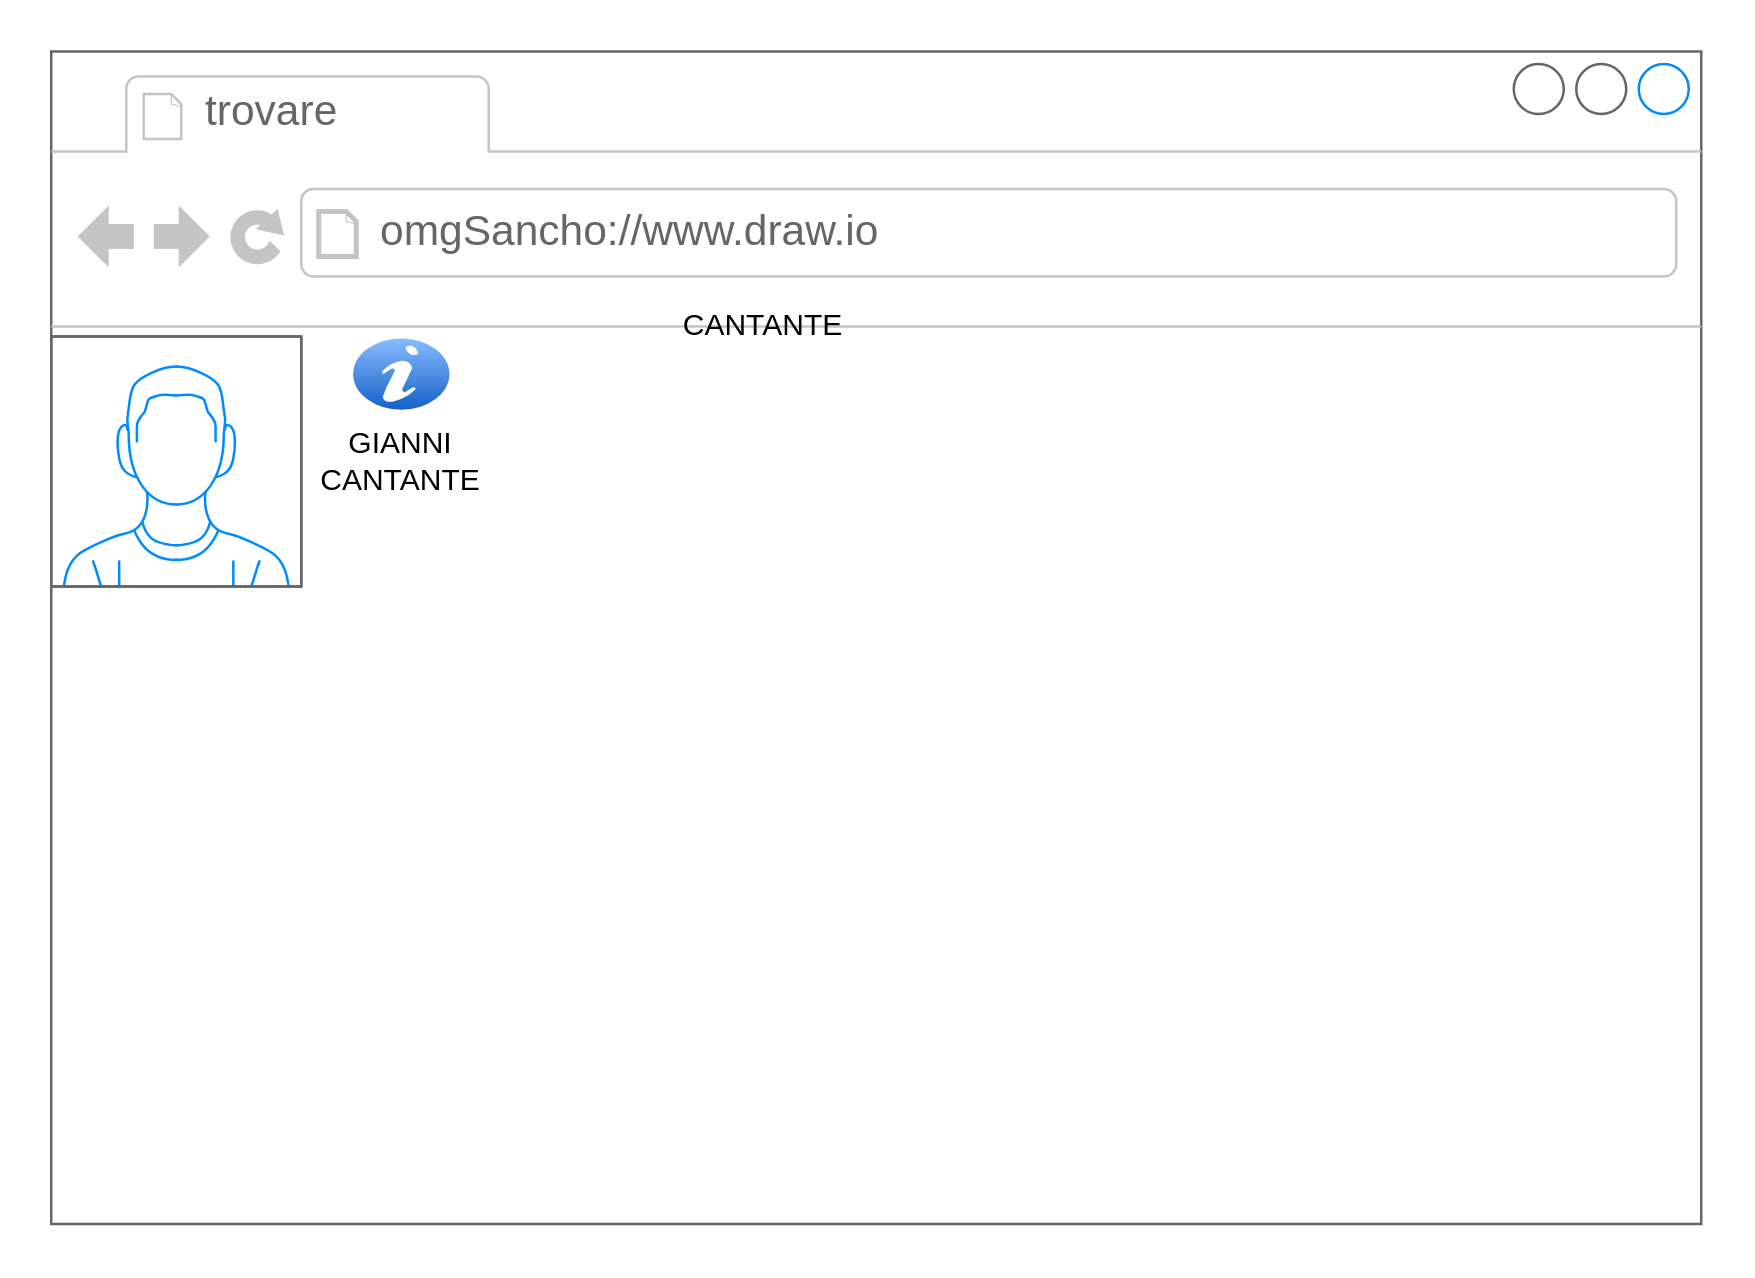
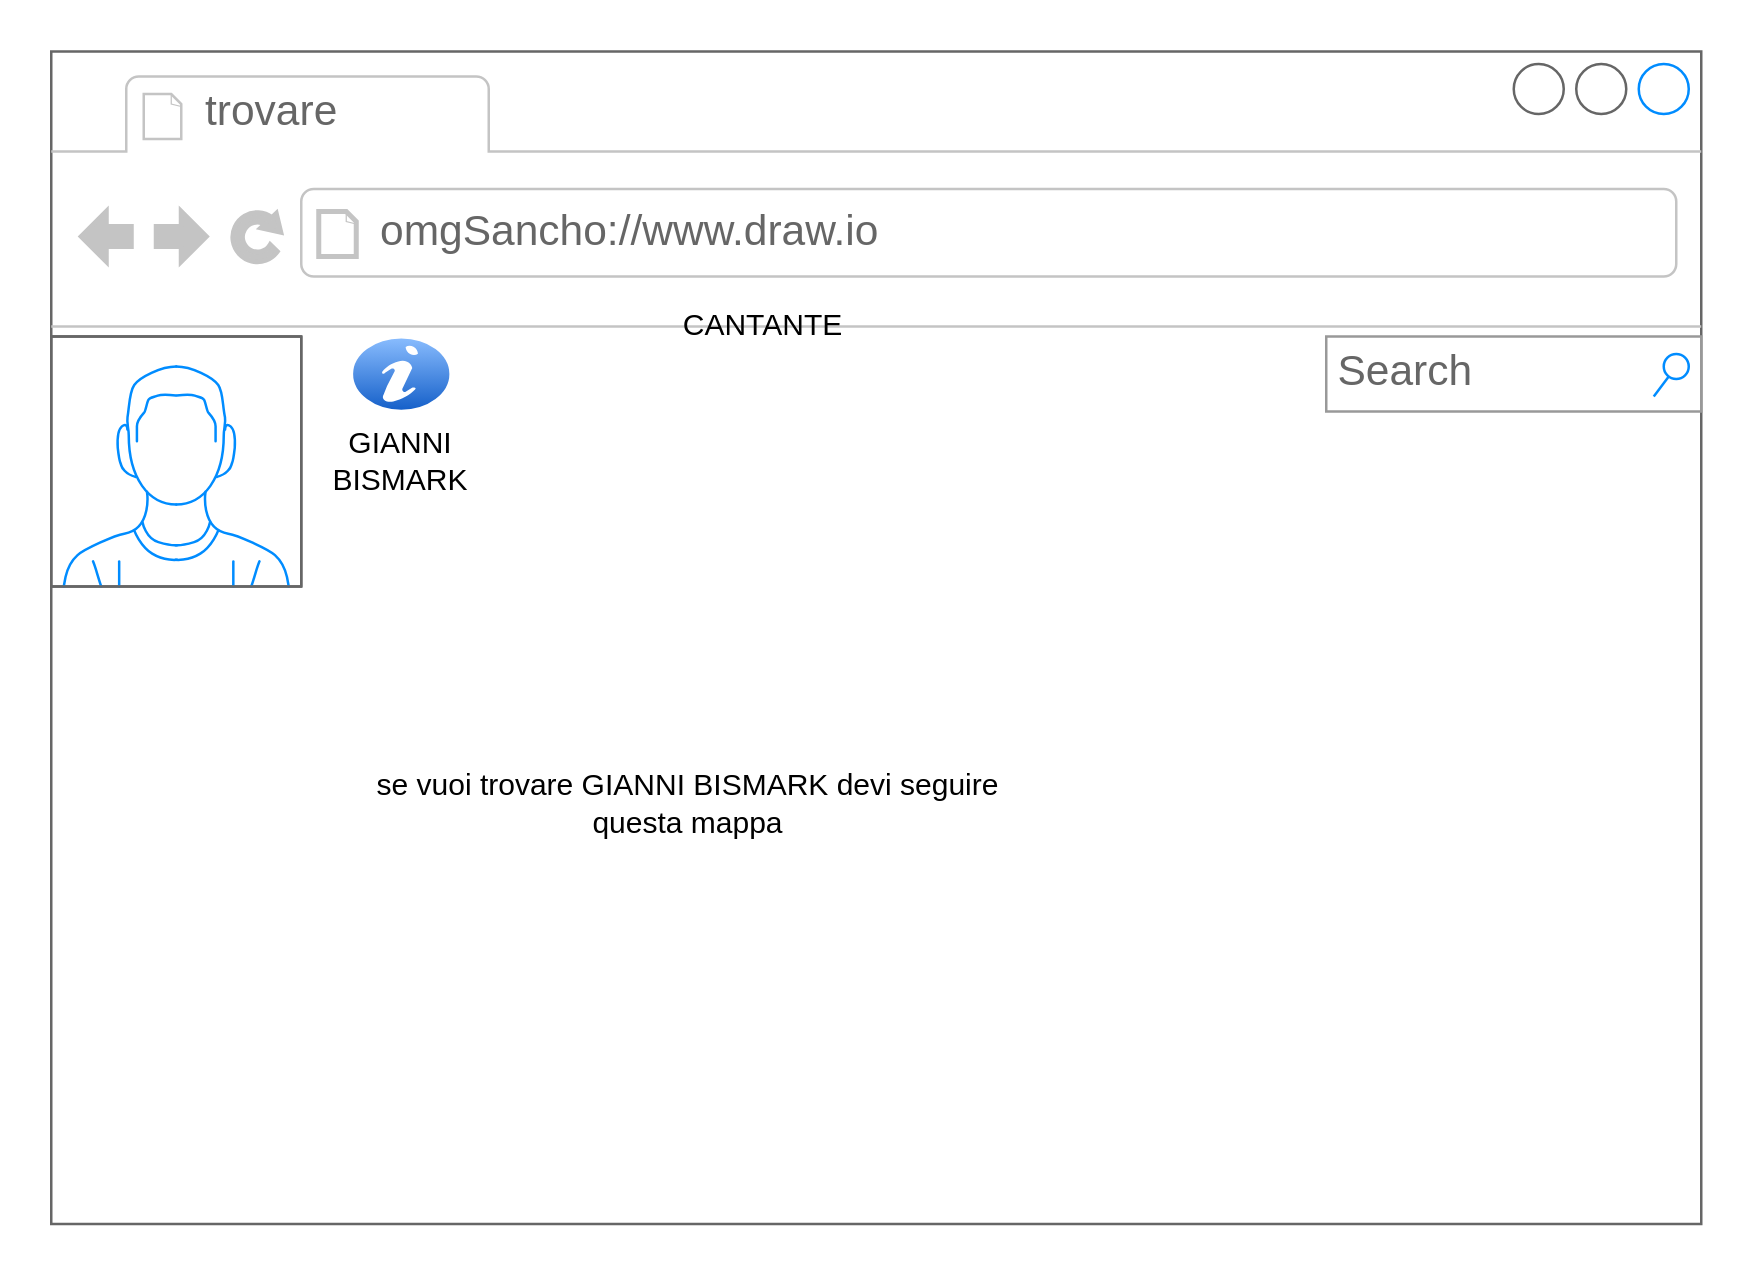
node "Search": added
node "GIANNI CANTANTE": label "GIANNI CANTANTE" -> "GIANNI BISMARK"
node "se vuoi trovare GIANNI BISMARK devi seguire questa mappa": added
